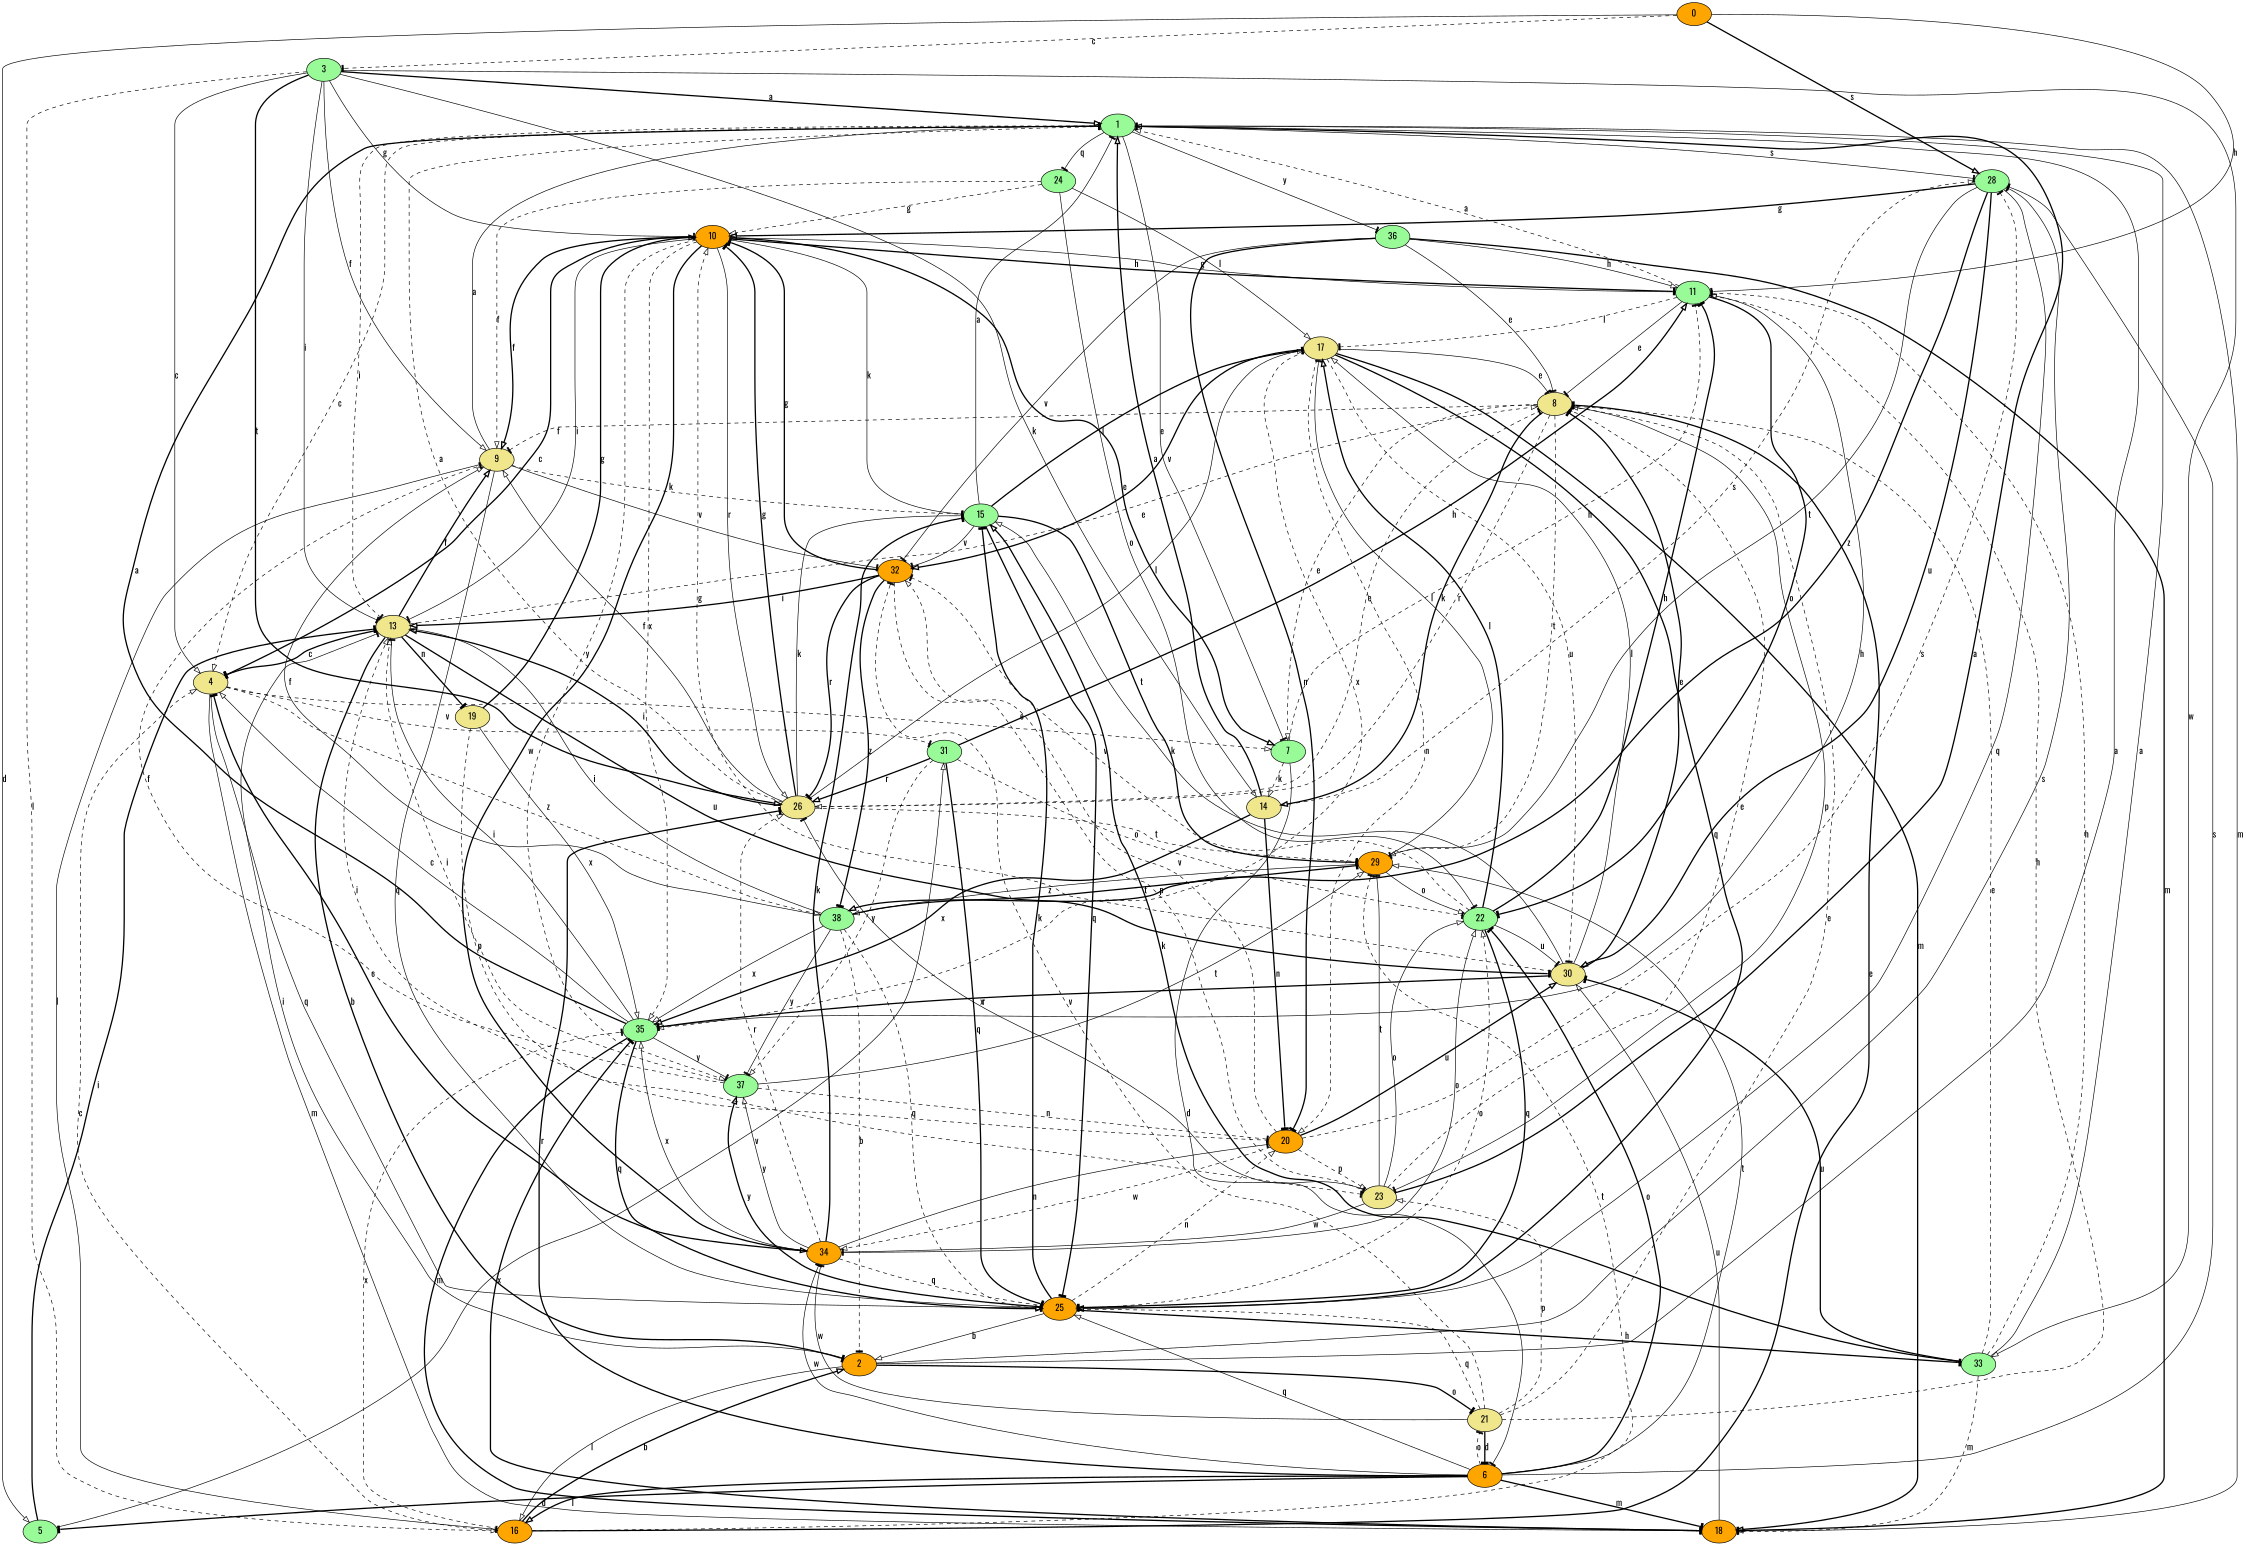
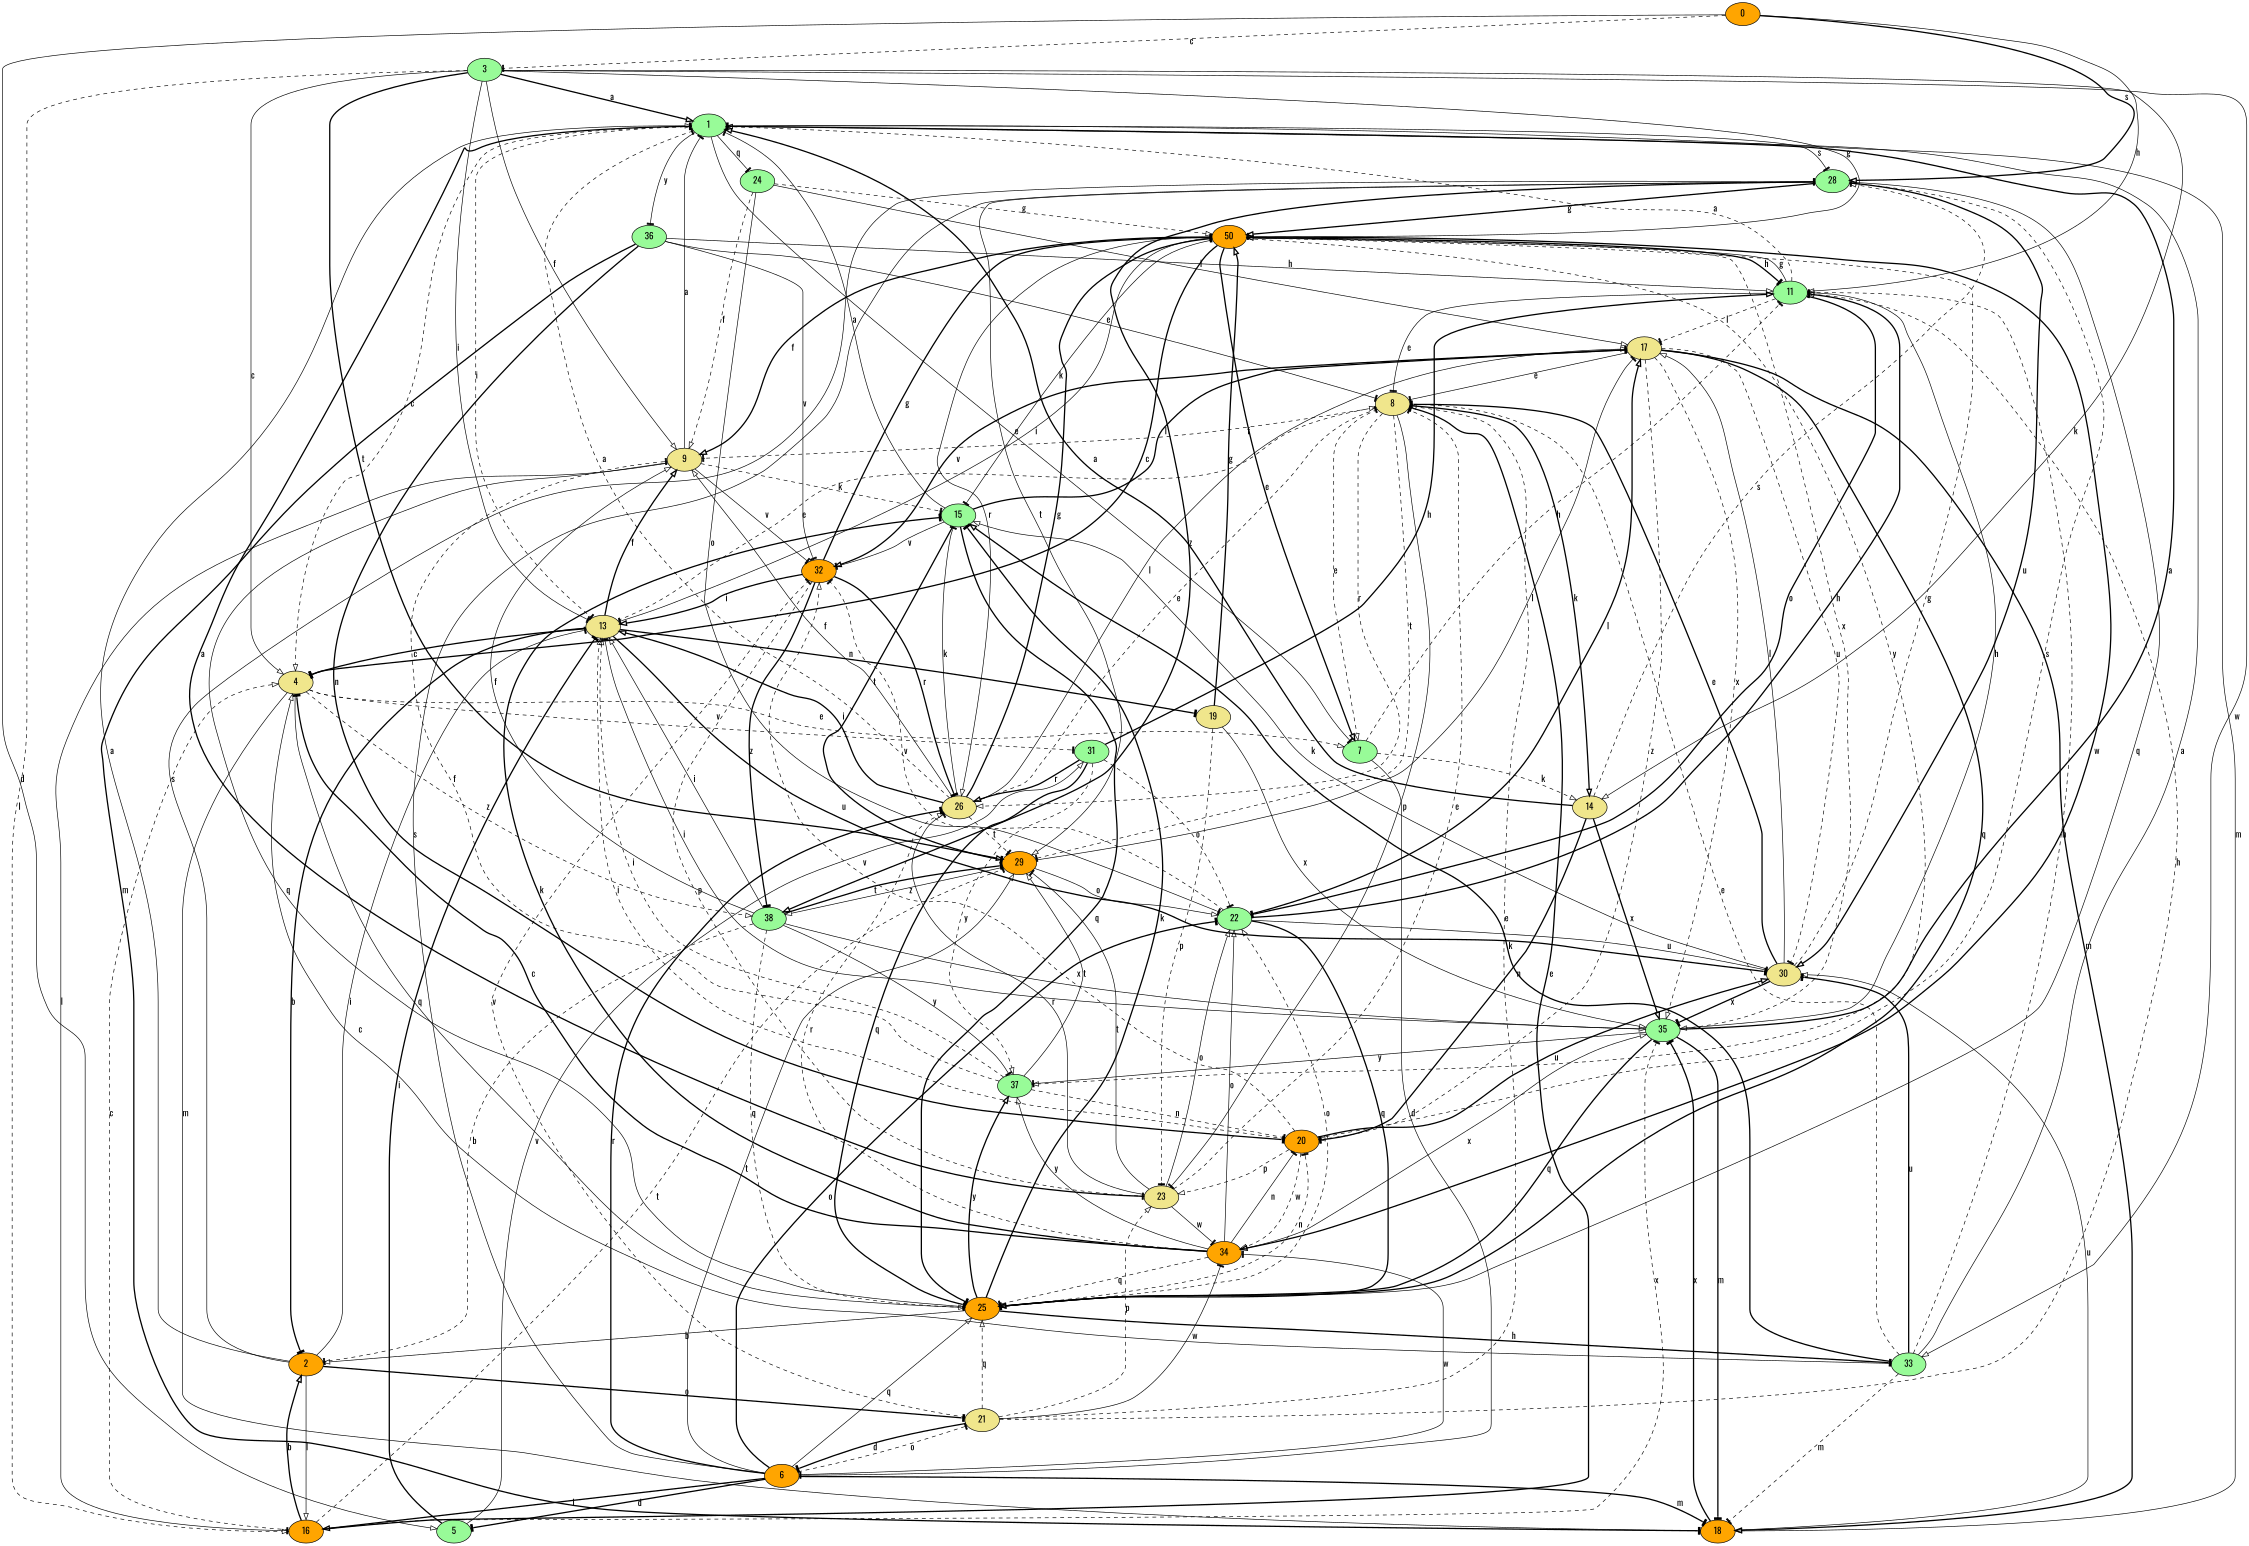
edge "0" -> "11": arrowhead tee -> onormal
node "10": label "10" -> "50"
edge "3" -> "26": now "3" -> "29"
edge "17" -> "20": label "n" -> "z"
edge "35" -> "4": now "33" -> "4"
edge "25" -> "20": arrowhead onormal -> tee
